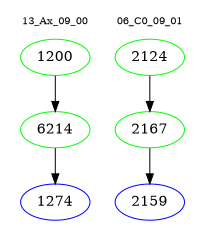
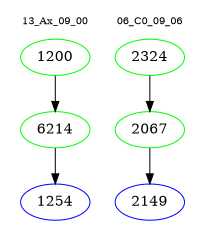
cluster "06_C0_09_01": label "06_C0_09_01" -> "06_C0_09_06"
node "2124": label "2124" -> "2324"
node "2167": label "2167" -> "2067"
node "1274": label "1274" -> "1254"
node "2159": label "2159" -> "2149"
